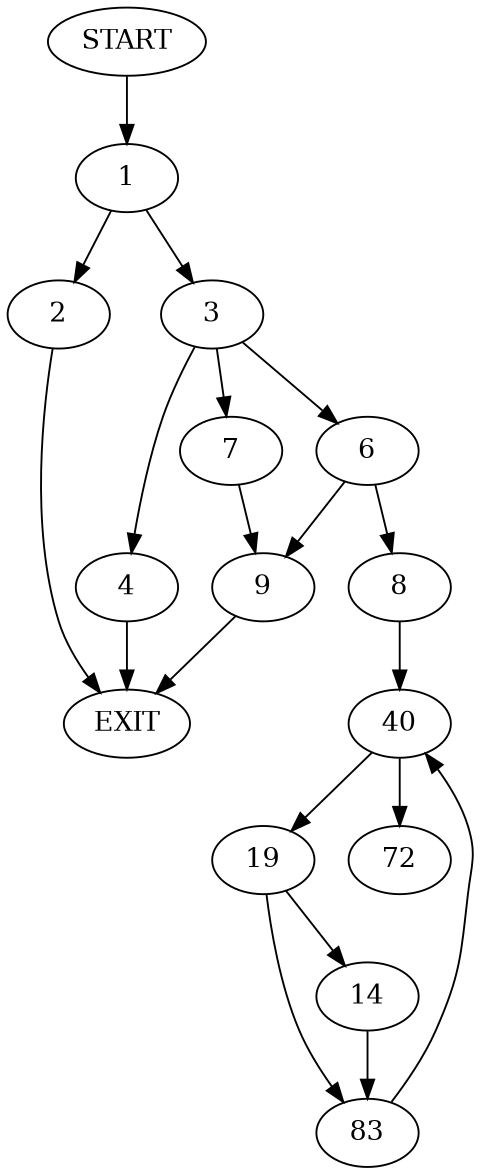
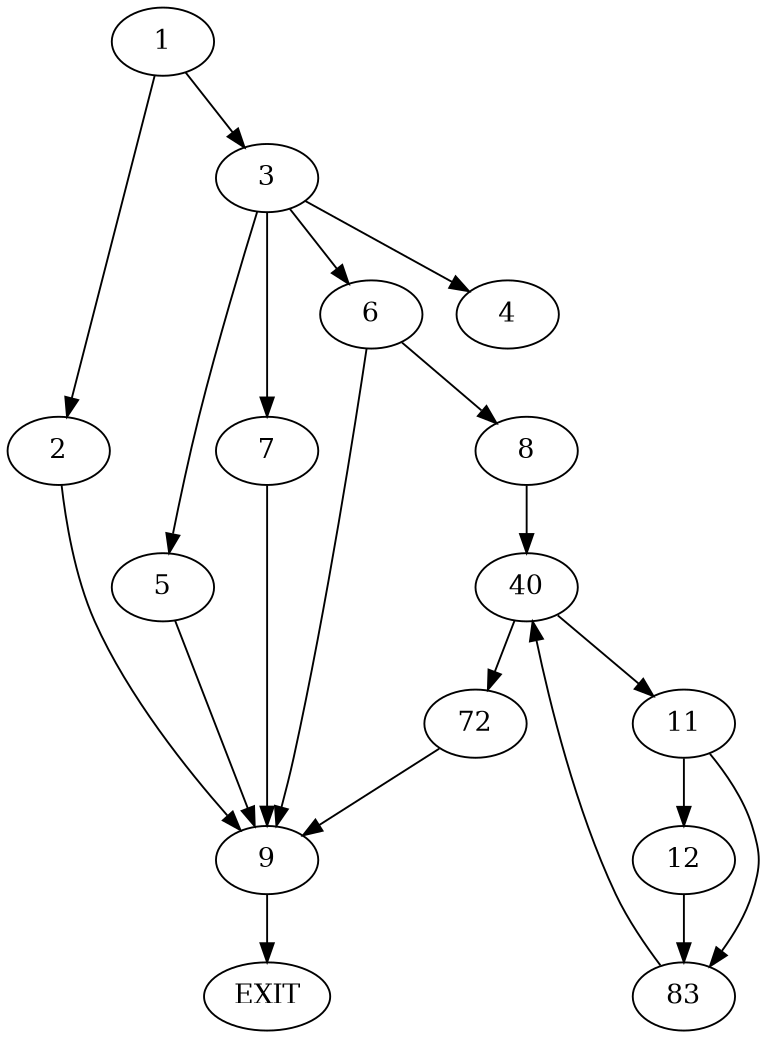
node "START": removed
edge "2" -> "EXIT": now "2" -> "9"
node "5": added
edge "4" -> "EXIT": removed
edge "72" -> "9": added
node "19": label "19" -> "11"
node "14": label "14" -> "12"
